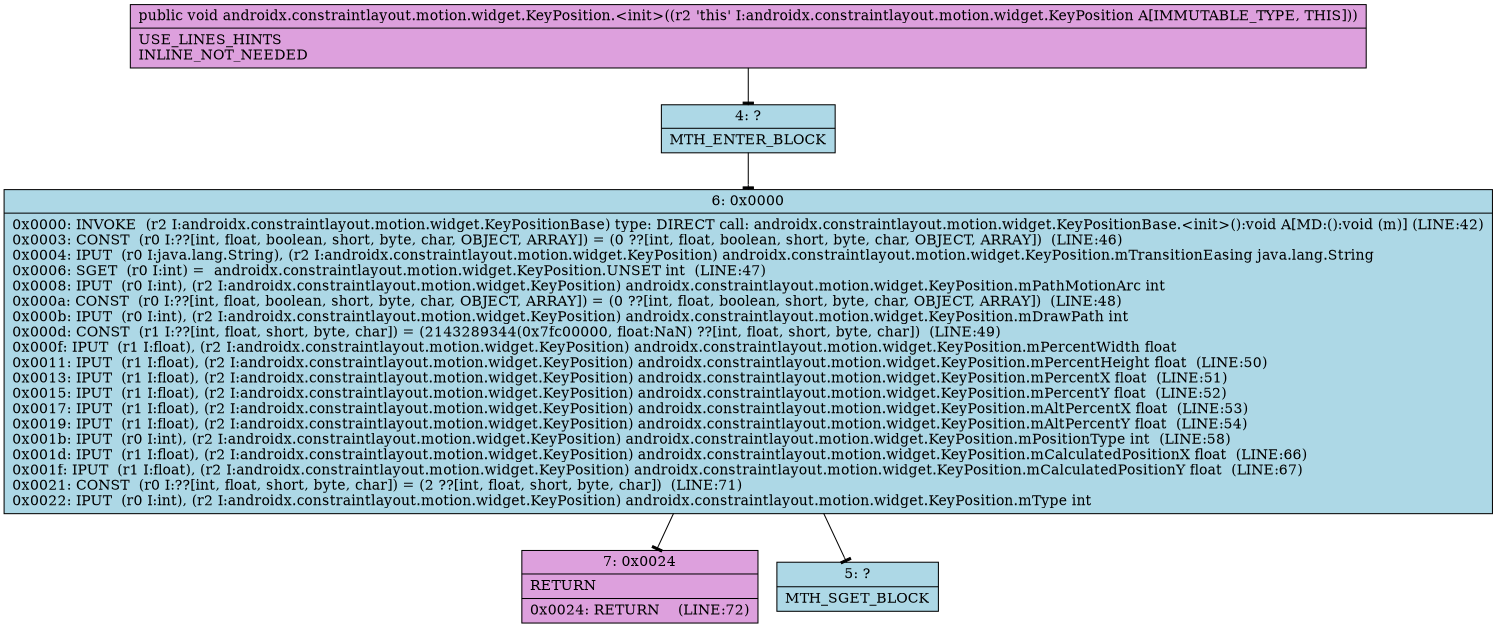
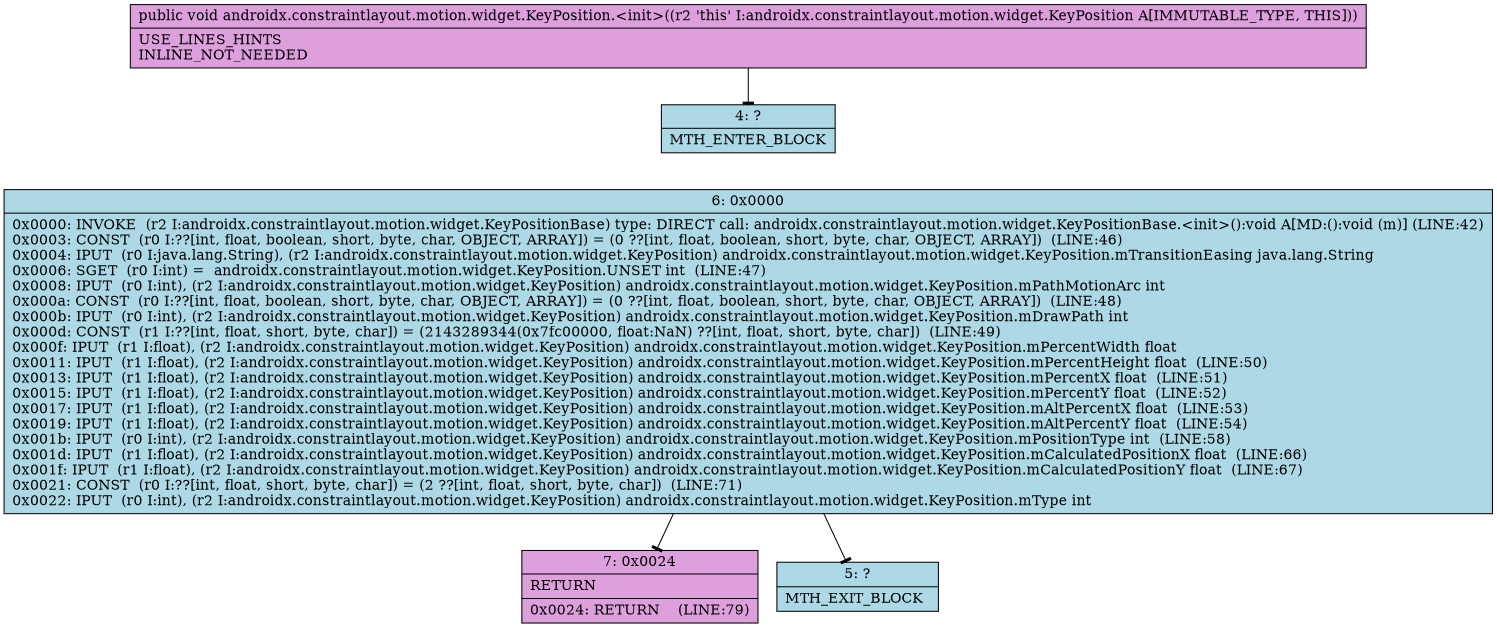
edge "4: ?" -> "6: 0x0000": removed
node "5: ?": text "MTH_SGET_BLOCK" -> "MTH_EXIT_BLOCK"
node "7: 0x0024": text "0x0024: RETURN    (LINE:72)" -> "0x0024: RETURN    (LINE:79)"
